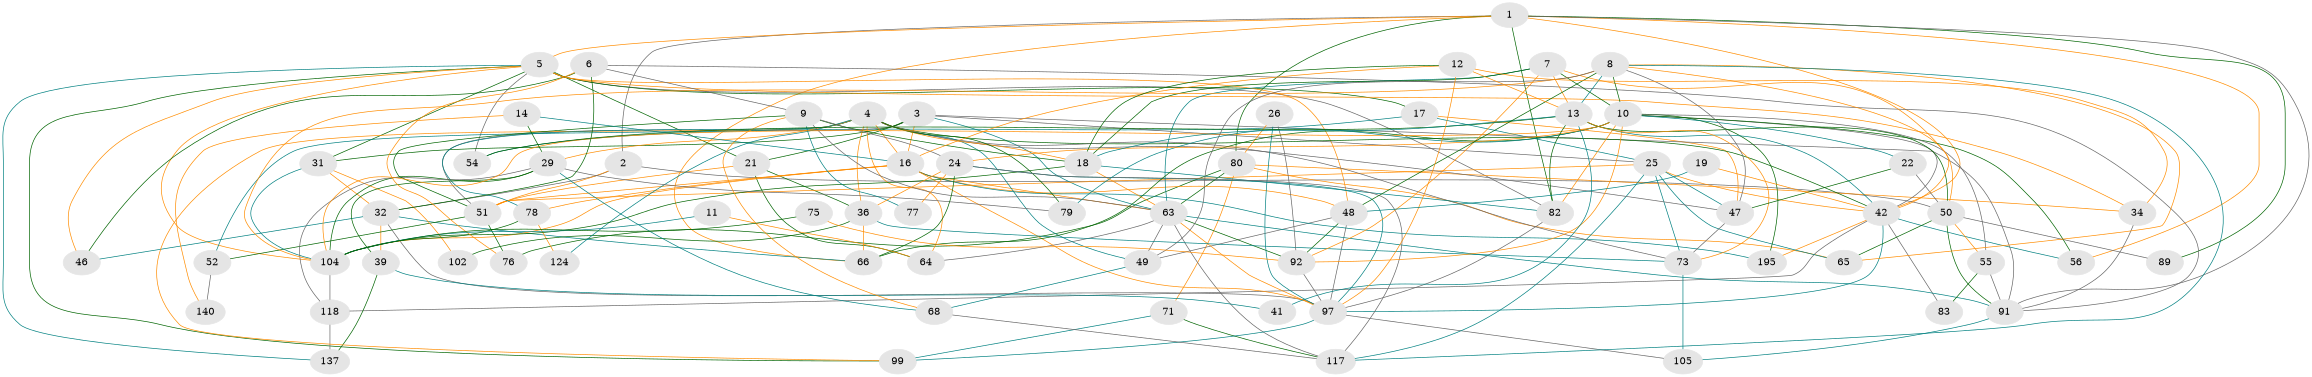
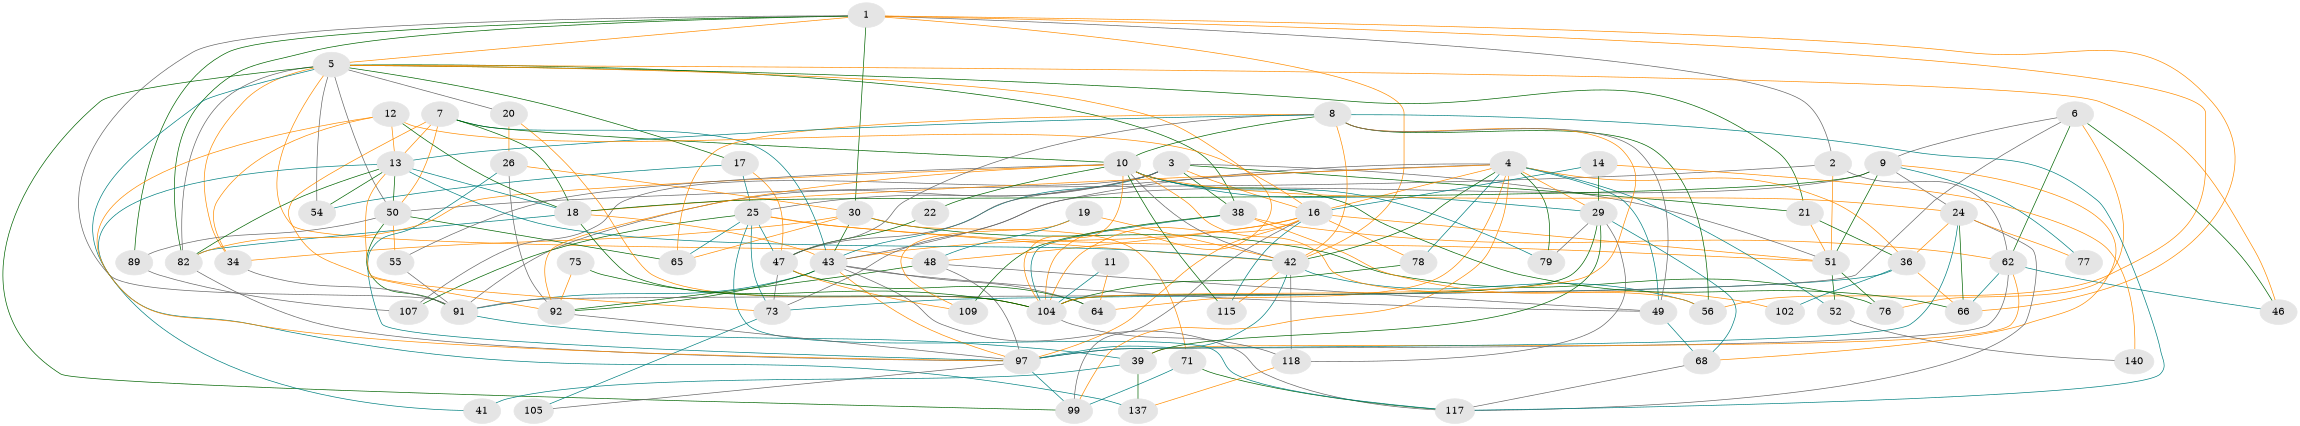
edge "8" -- "48": now "8" -- "56"
node "20": added
edge "10" -- "22": color teal -> darkgreen
edge "10" -- "56": color darkgreen -> darkorange
node "31": label "31" -> "38"
node "80": label "80" -> "30"
edge "22" -- "50": now "5" -- "50"
edge "10" -- "29": added
node "32": label "32" -> "62"
node "63": label "63" -> "43"
edge "21" -- "64": now "47" -- "64"
edge "36" -- "102": color darkgreen -> teal
node "124": removed
node "195": label "195" -> "115"
edge "16" -- "99": added
node "107": added
node "109": added
node "83": removed
edge "118" -- "137": color gray40 -> darkorange
edge "91" -- "105": now "91" -- "39"
